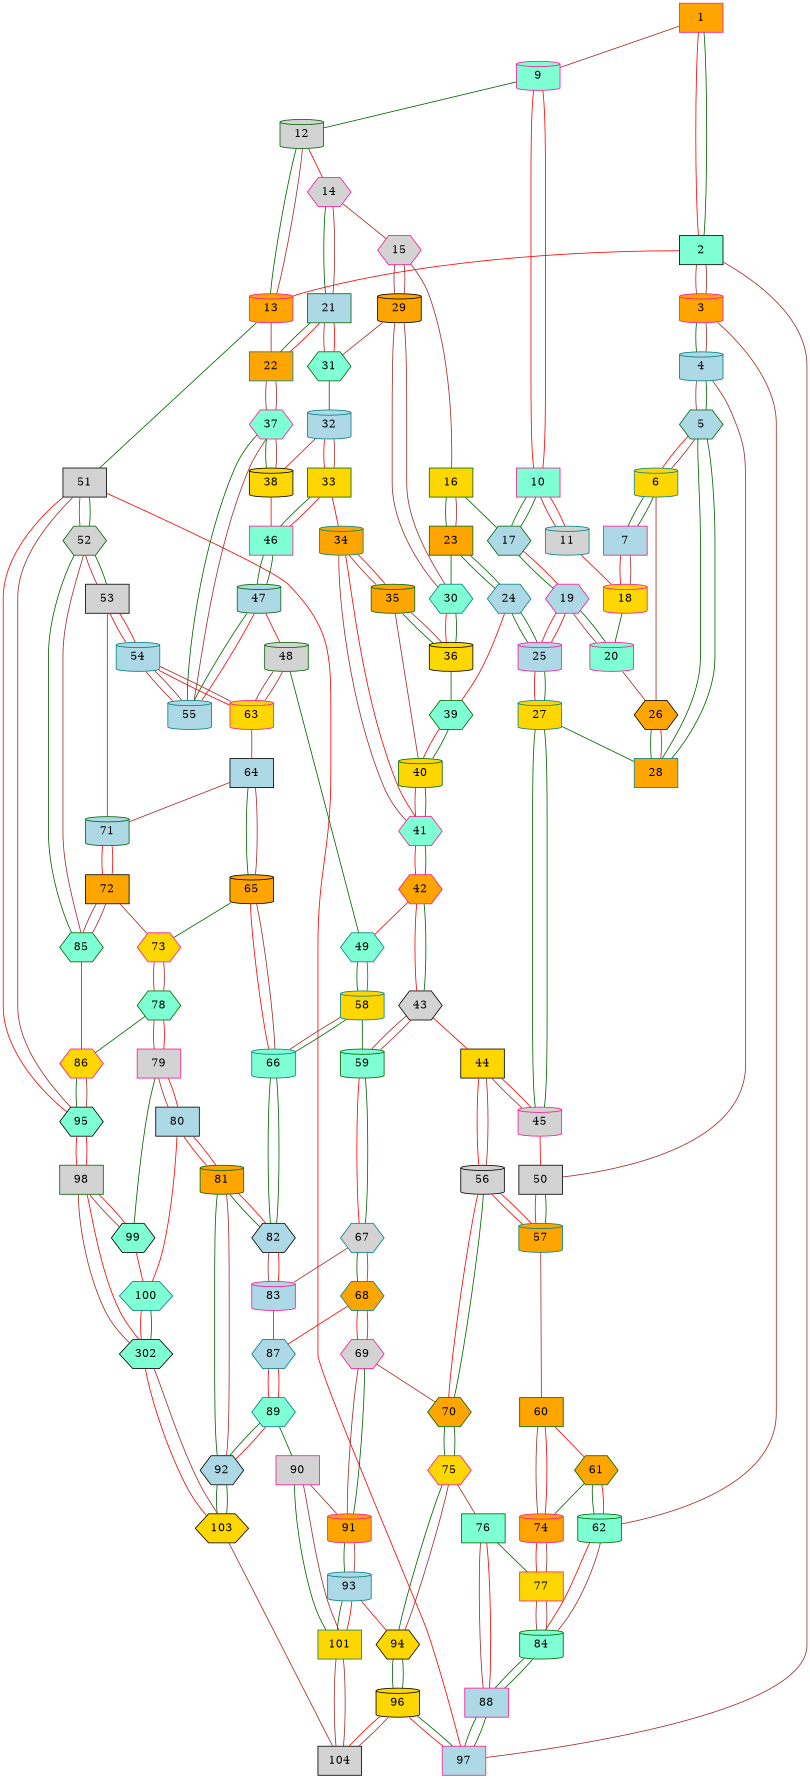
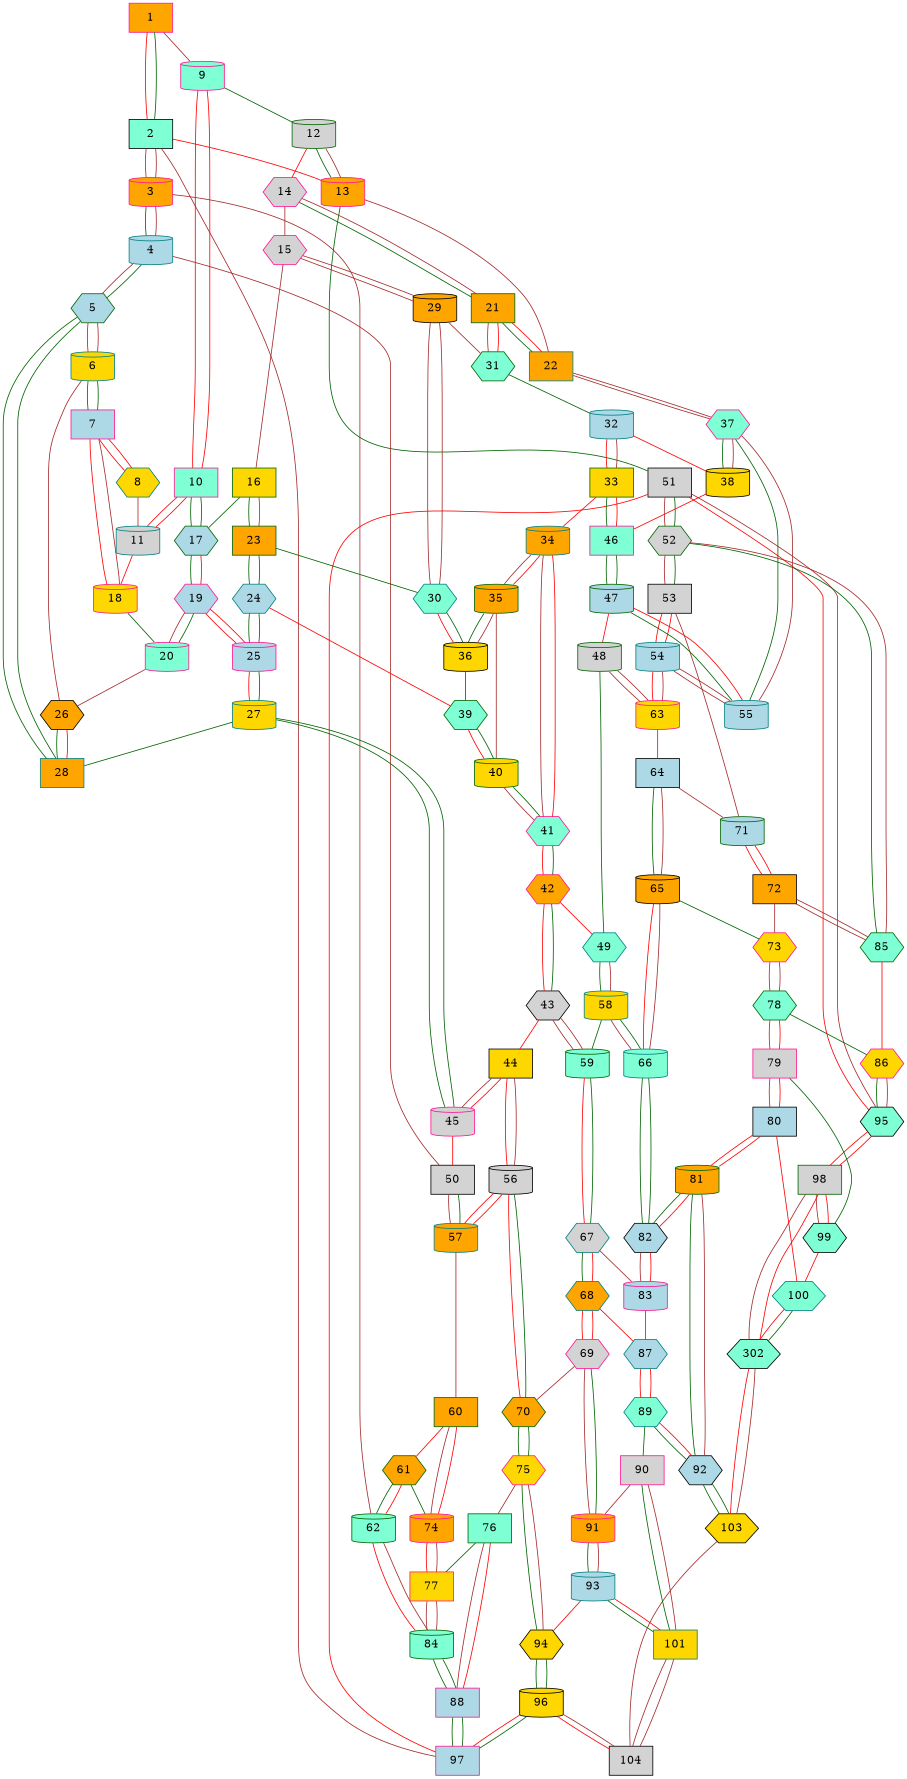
node "21": fillcolor lightblue -> orange
node "8": added
